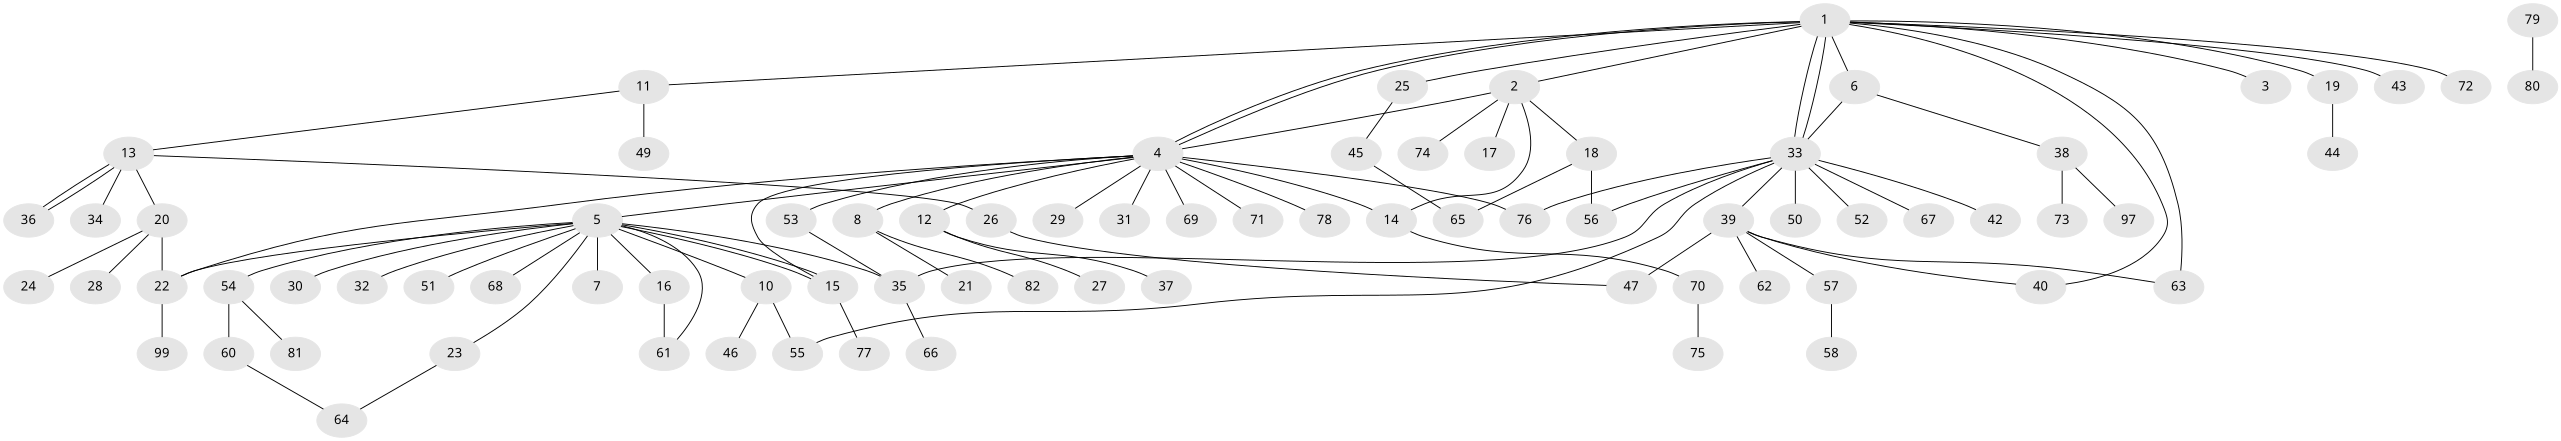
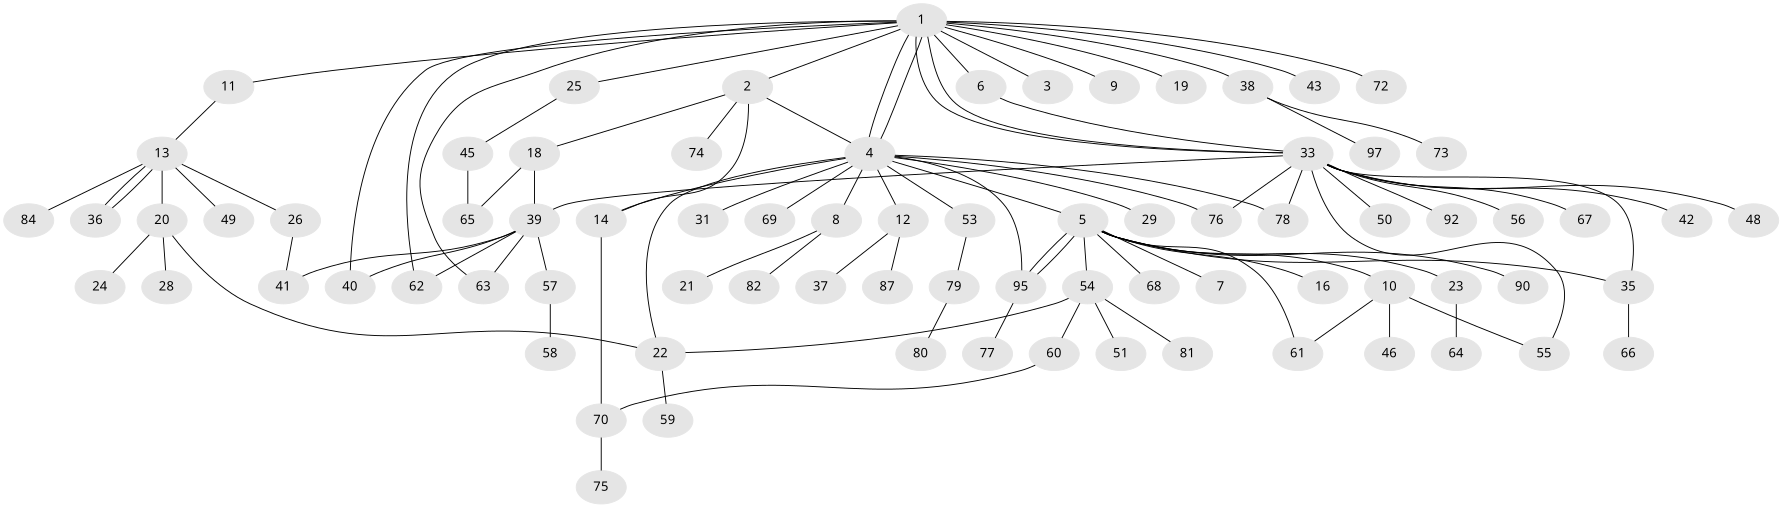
edge "1" -- "62": added
node "9": added
edge "6" -- "38": now "1" -- "38"
edge "11" -- "49": now "13" -- "49"
node "17": removed
node "44": removed
edge "33" -- "78": added
edge "18" -- "56": now "18" -- "39"
node "34": label "34" -> "84"
node "71": removed
node "48": added
node "52": label "52" -> "92"
edge "5" -- "22": now "54" -- "22"
edge "5" -- "51": now "54" -- "51"
edge "53" -- "35": now "53" -- "79"
node "30": label "30" -> "90"
node "32": removed
node "15": label "15" -> "95"
node "27": label "27" -> "87"
node "47": label "47" -> "41"
edge "16" -- "61": now "10" -- "61"
node "99": label "99" -> "59"
edge "60" -- "64": now "60" -- "70"
